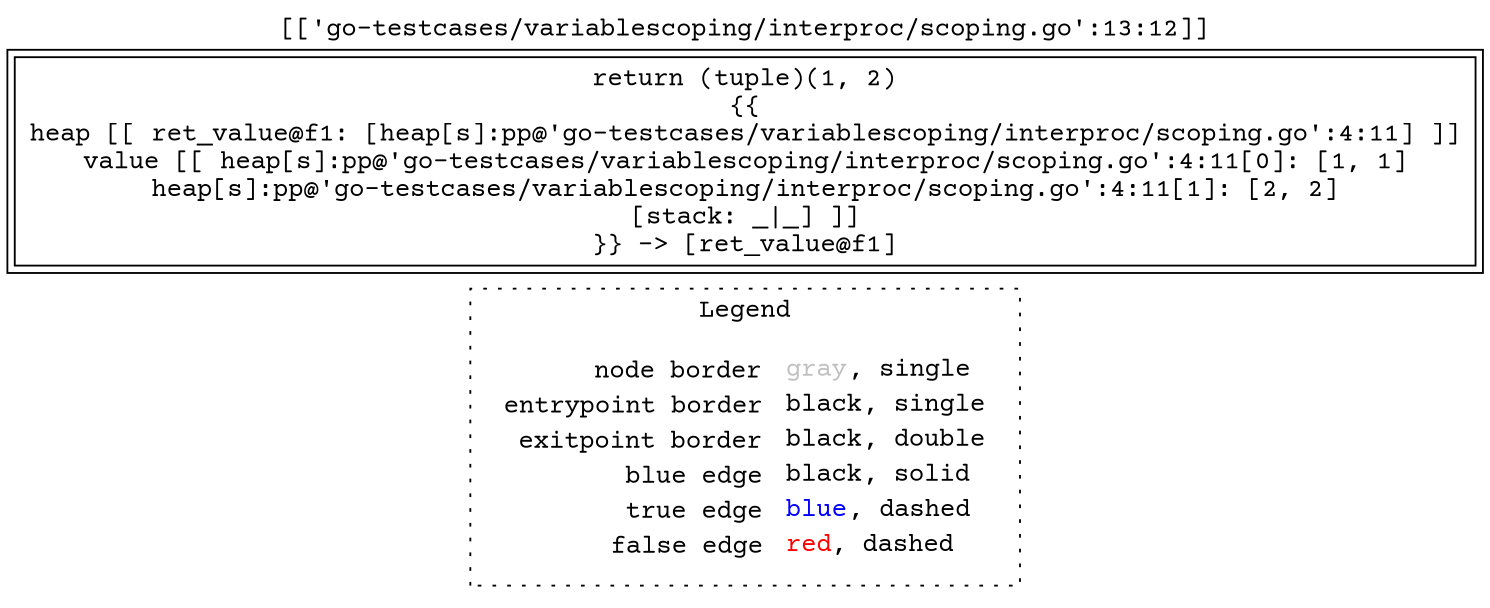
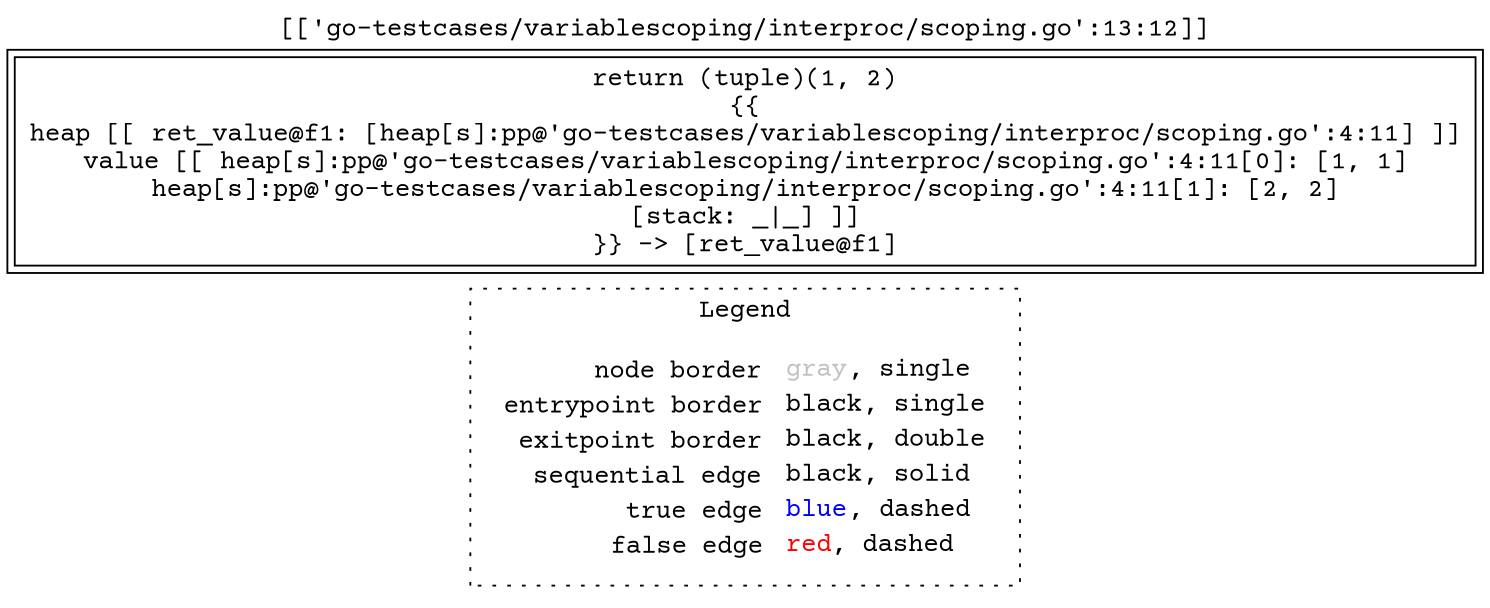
node "node border": text "blue edge" -> "sequential edge"
